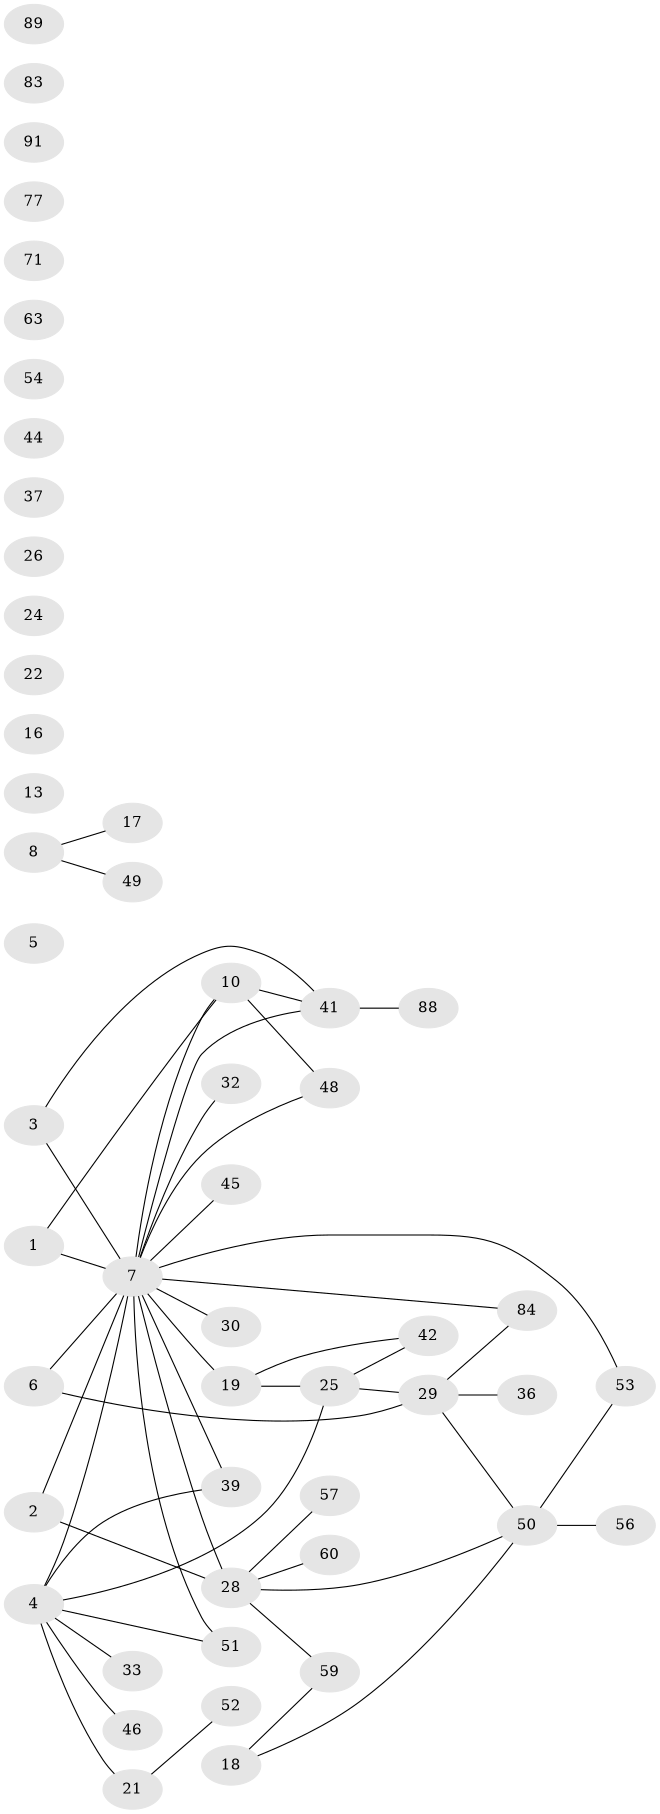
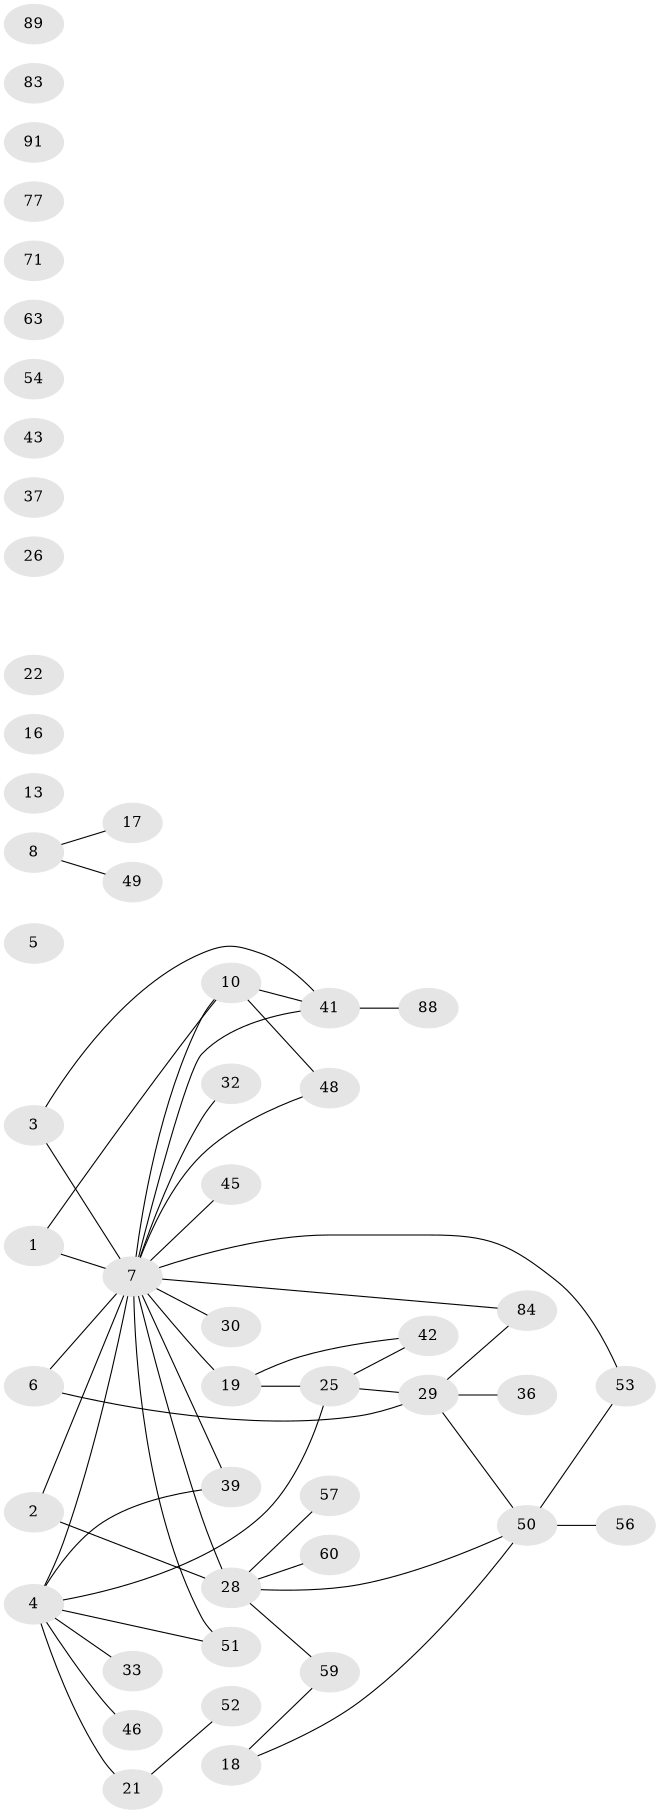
node "44": label "44" -> "43"
node "24": removed
